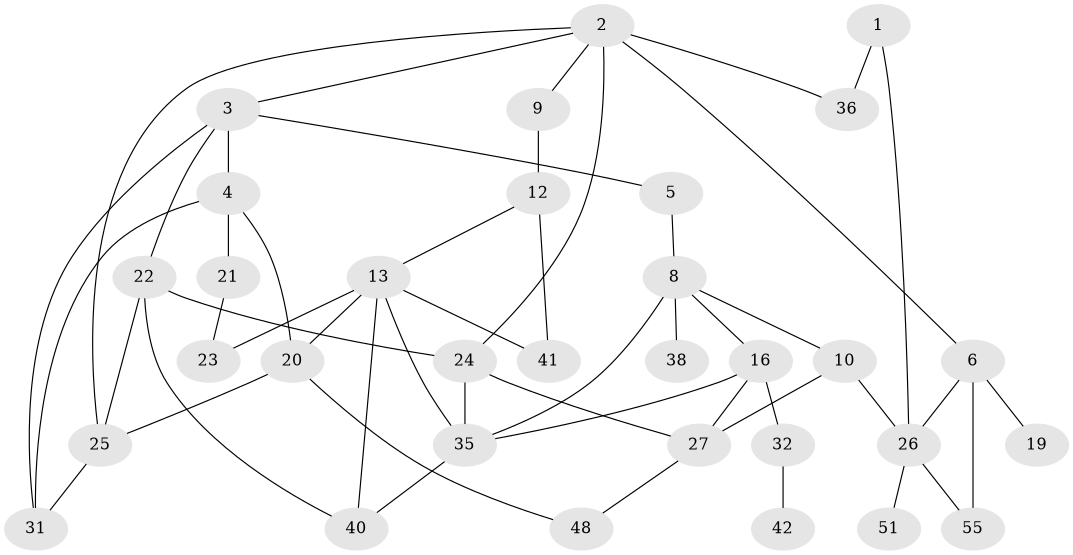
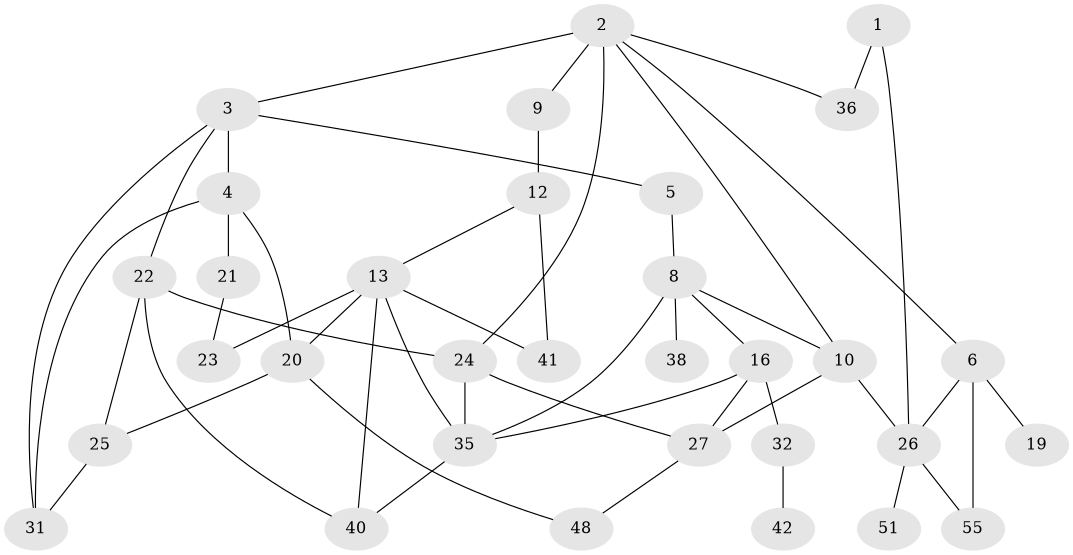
edge "2" -- "25": now "2" -- "10"
